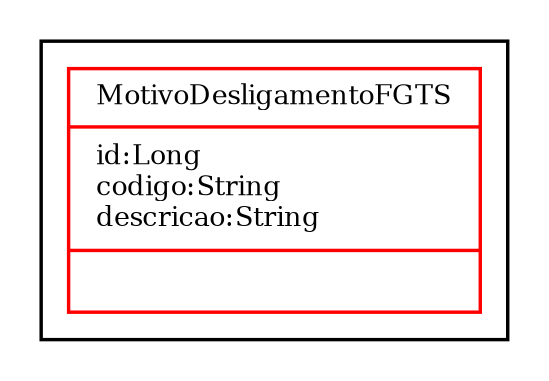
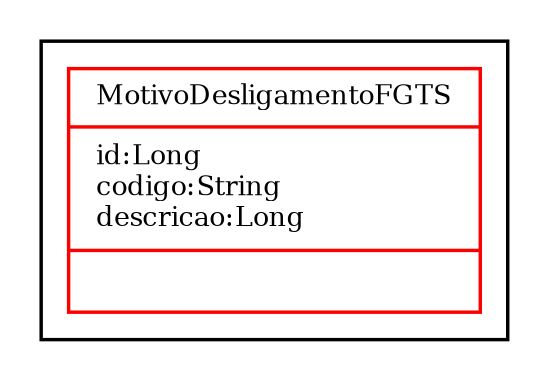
node "MotivoDesligamentoFGTS": text "descricao:String" -> "descricao:Long"
